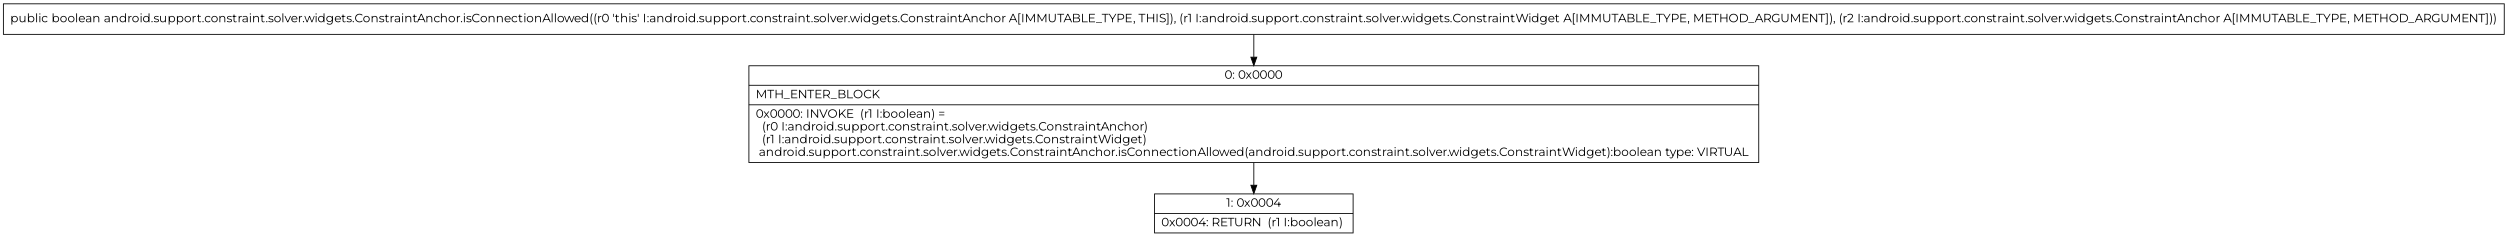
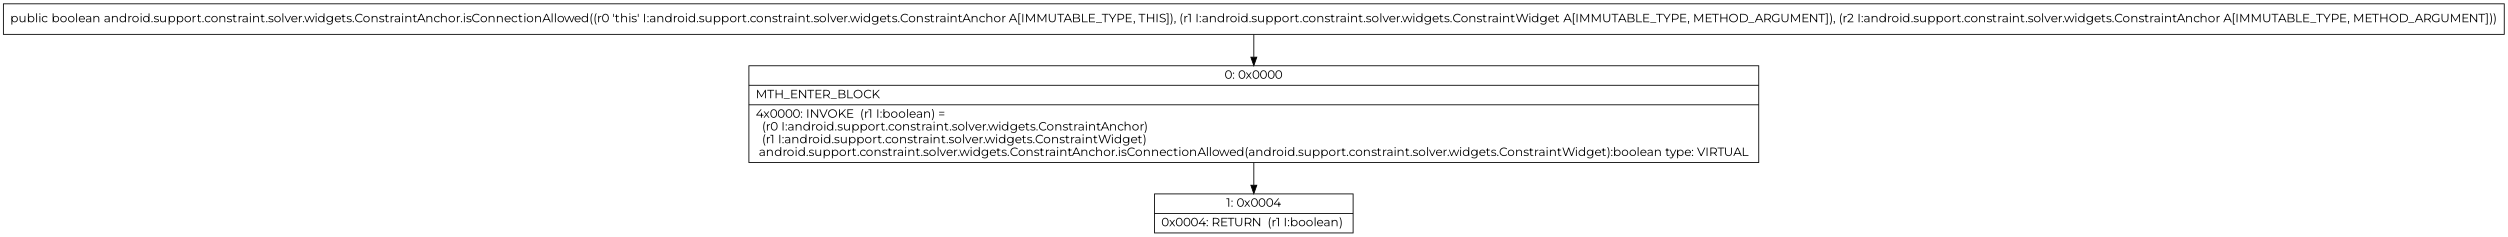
node "0: 0x0000": text "0x0000: INVOKE  (r1 I:boolean) =" -> "4x0000: INVOKE  (r1 I:boolean) ="
